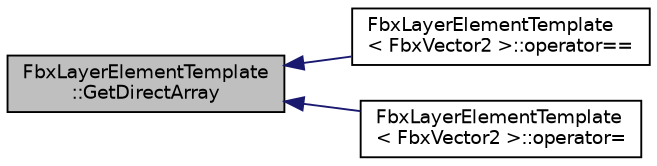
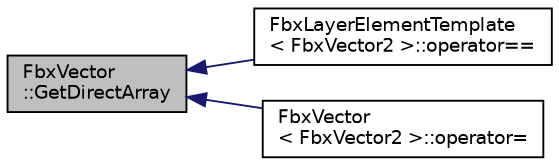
node "FbxLayerElementTemplate ::GetDirectArray": label "FbxLayerElementTemplate ::GetDirectArray" -> "FbxVector ::GetDirectArray"
node "FbxLayerElementTemplate < FbxVector2 >::operator=": label "FbxLayerElementTemplate < FbxVector2 >::operator=" -> "FbxVector < FbxVector2 >::operator="
